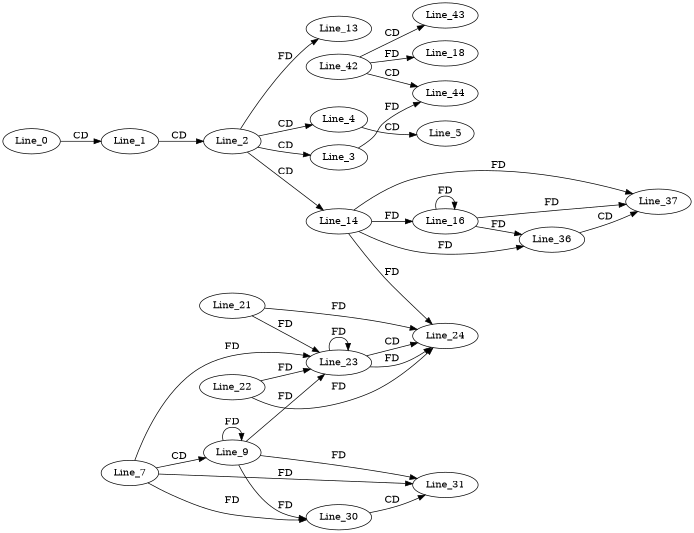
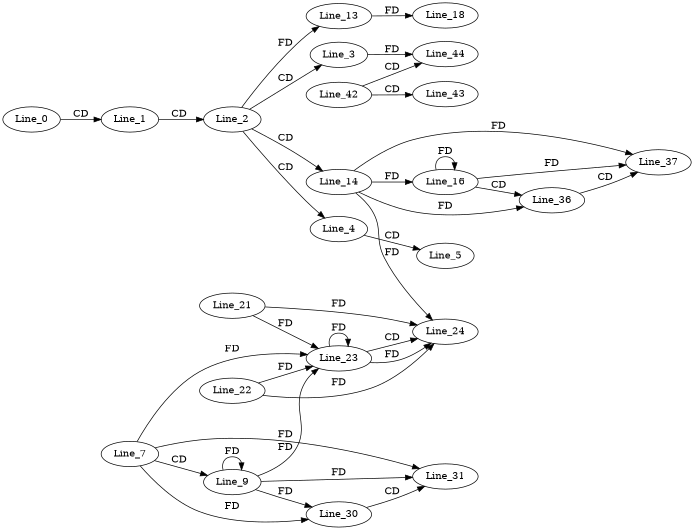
edge "Line_42" -> "Line_18": now "Line_13" -> "Line_18"
edge "Line_16" -> "Line_36": label "FD" -> "CD"
